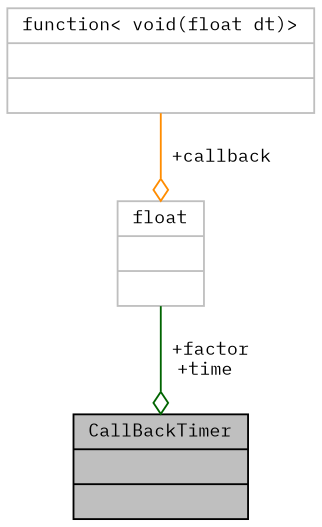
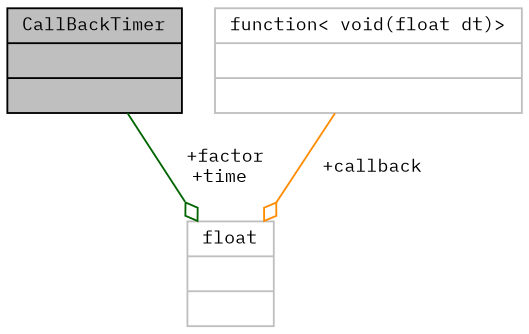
edge "float" -> "CallBackTimer": reversed
